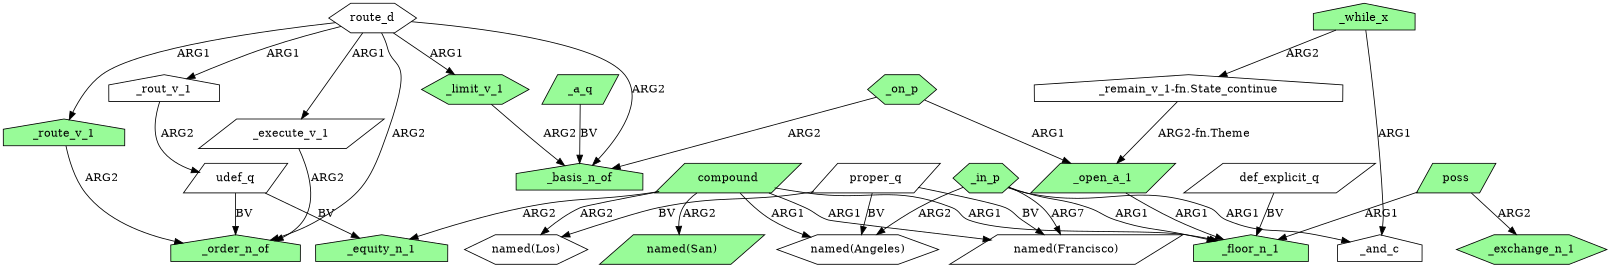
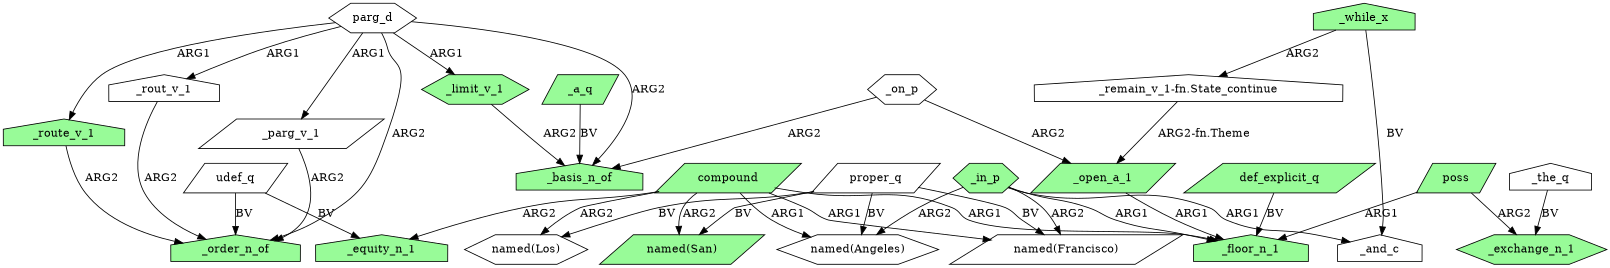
node "route_d": label "route_d" -> "parg_d"
node "_on_p": fillcolor palegreen -> white
node "_execute_v_1": label "_execute_v_1" -> "_parg_v_1"
edge "_on_p" -> "_open_a_1": label "ARG1" -> "ARG2"
edge "_while_x" -> "_and_c": label "ARG1" -> "BV"
edge "_rout_v_1" -> "udef_q": now "_rout_v_1" -> "_order_n_of"
node "def_explicit_q": fillcolor white -> palegreen
node "_the_q": added
edge "proper_q" -> "named(San)": added, label "BV"
edge "_in_p" -> "named(Francisco)": label "ARG7" -> "ARG2"
